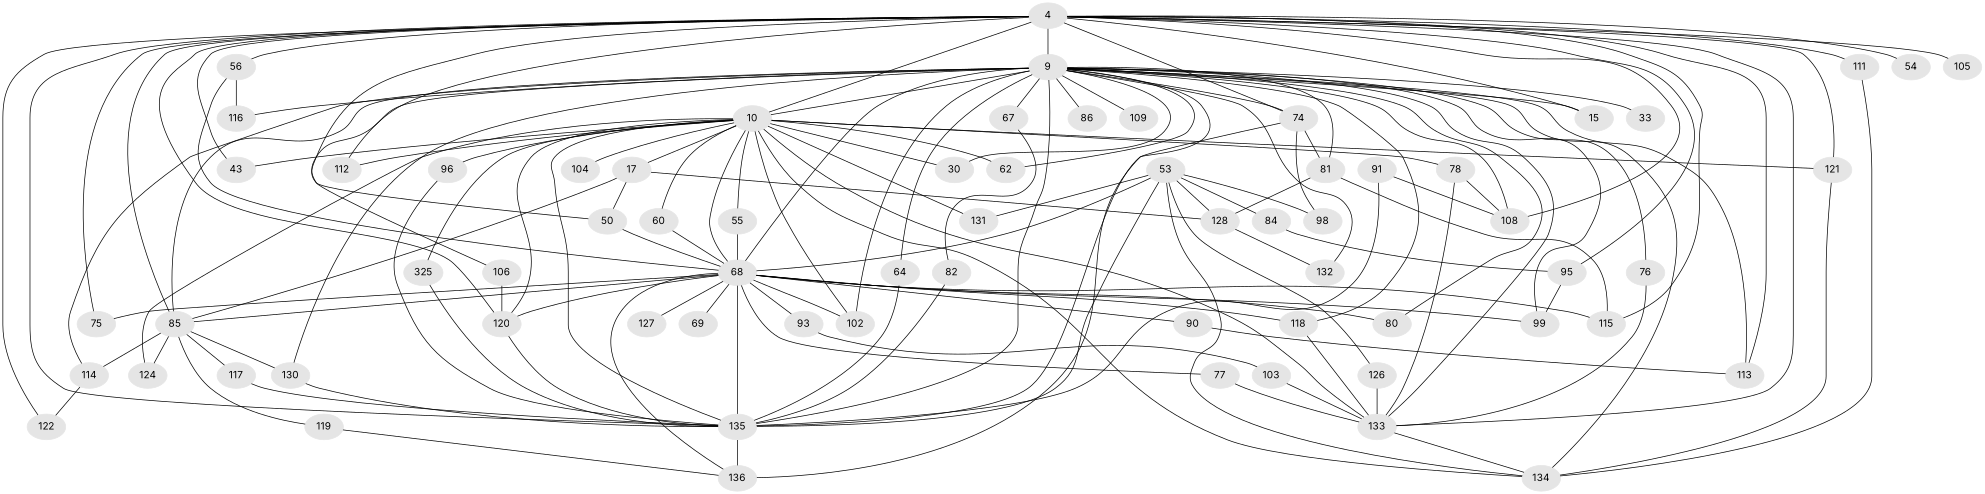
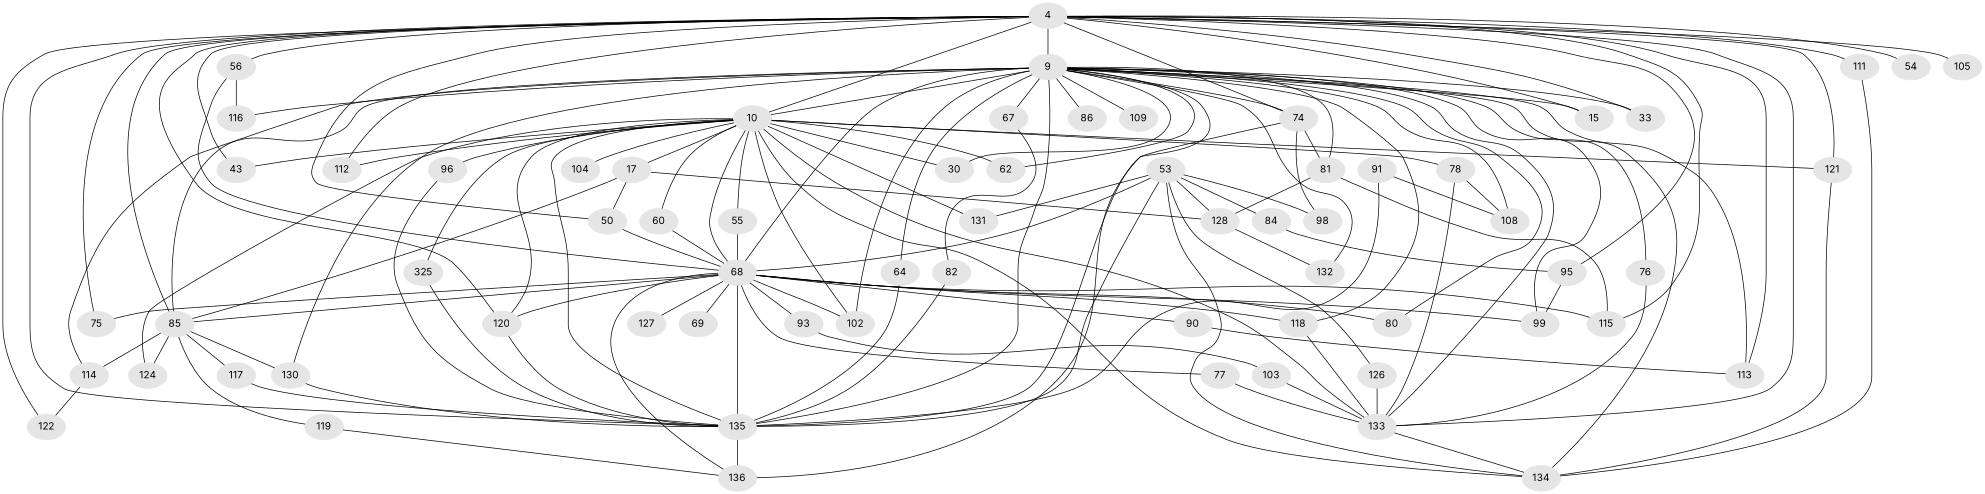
edge "4" -- "108": now "4" -- "33"
node "106": removed
